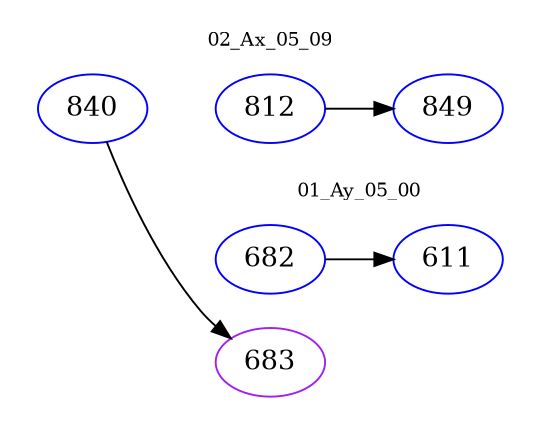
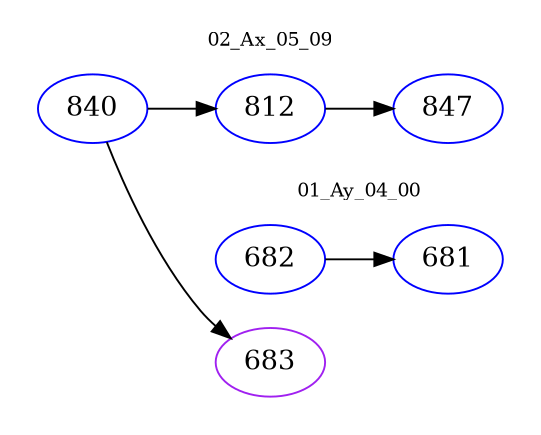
edge "840" -> "812": added
node "849": label "849" -> "847"
cluster "01_Ay_05_00": label "01_Ay_05_00" -> "01_Ay_04_00"
node "611": label "611" -> "681"
